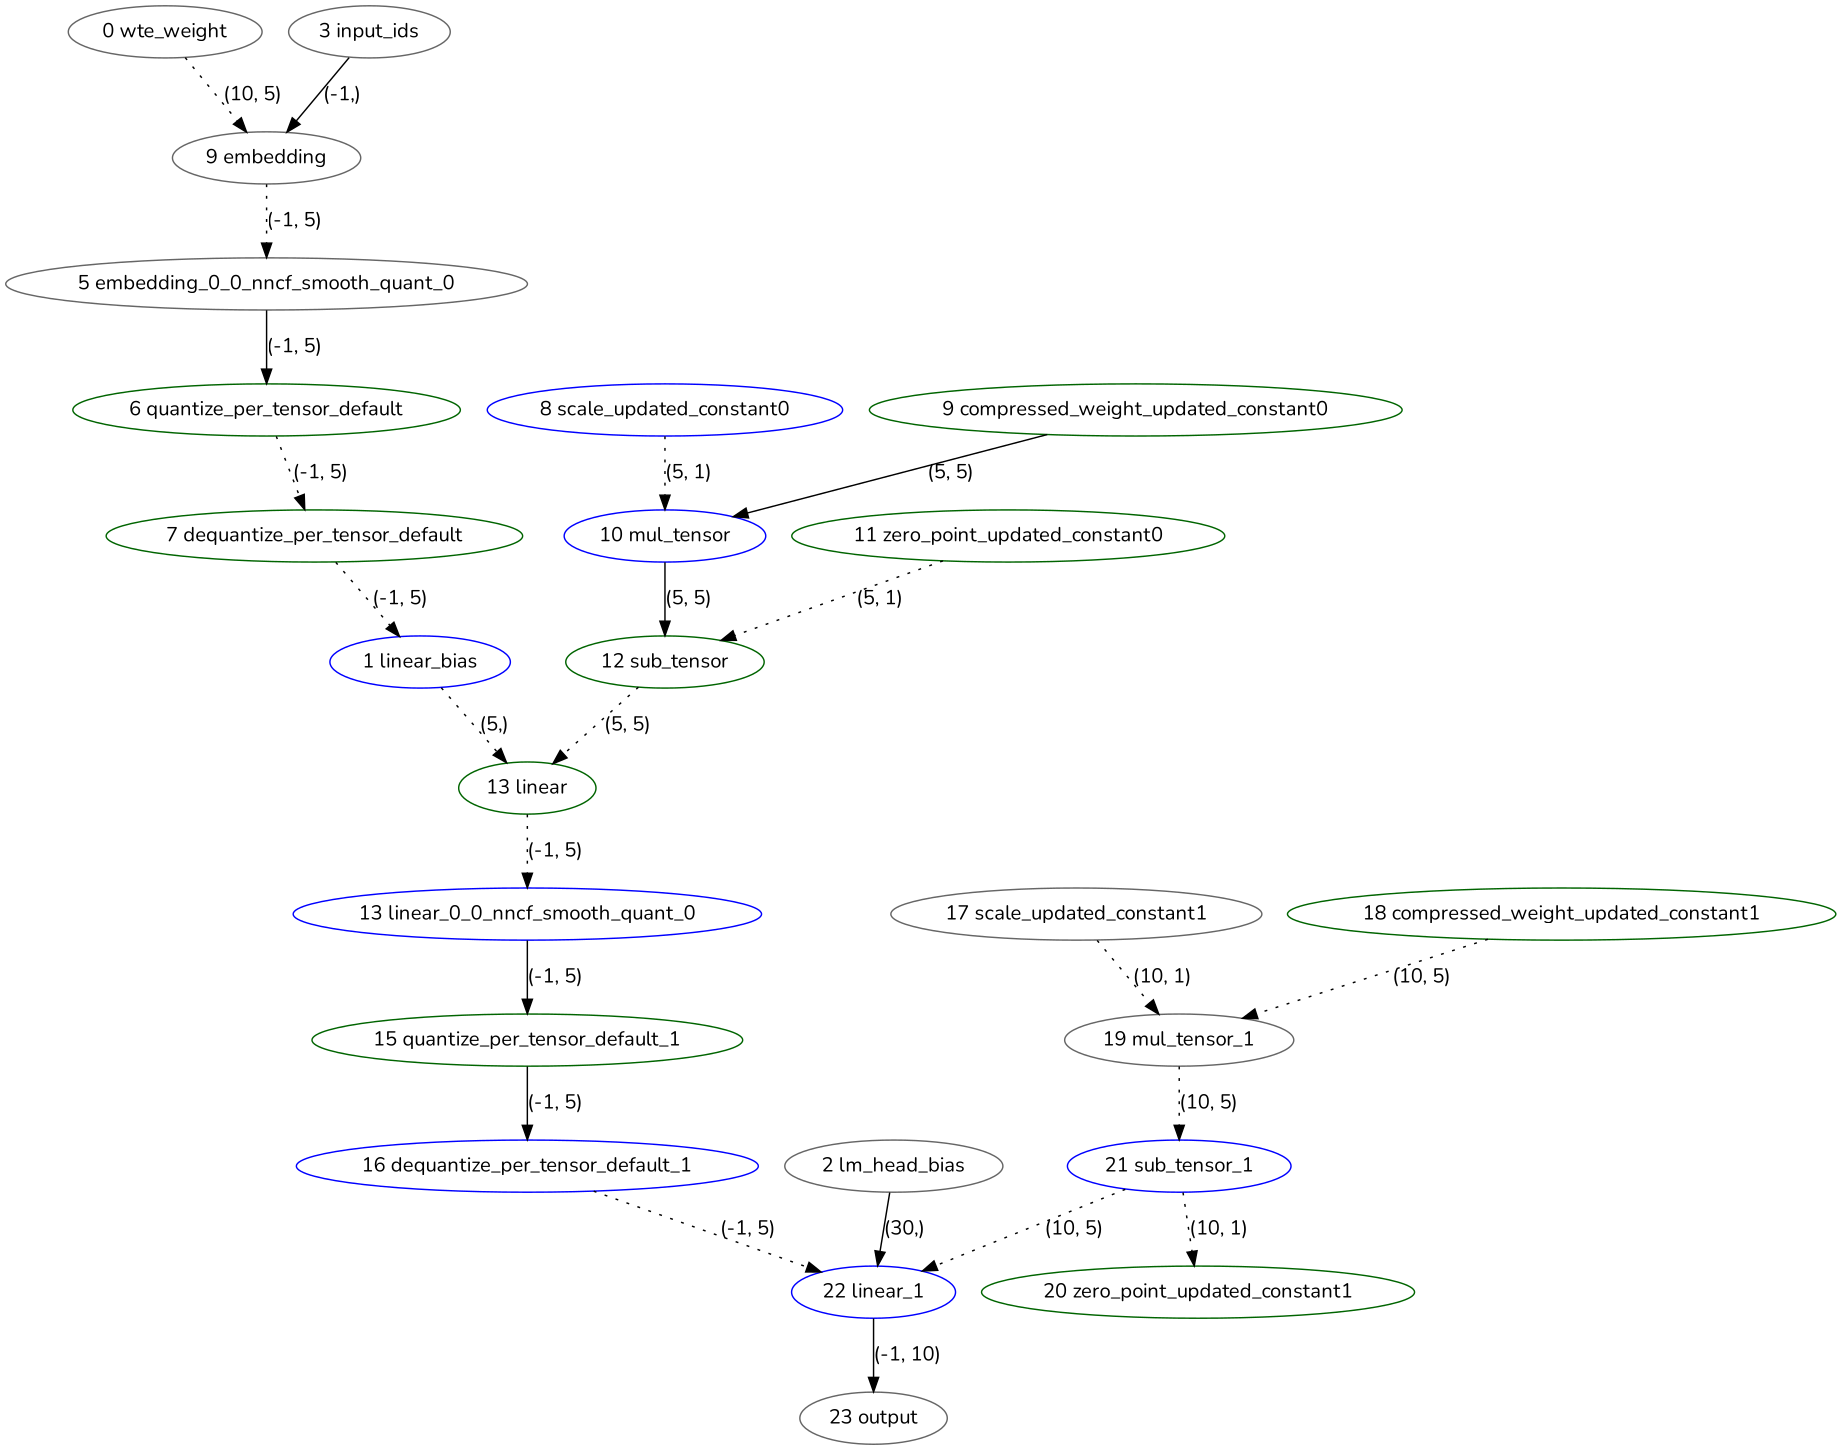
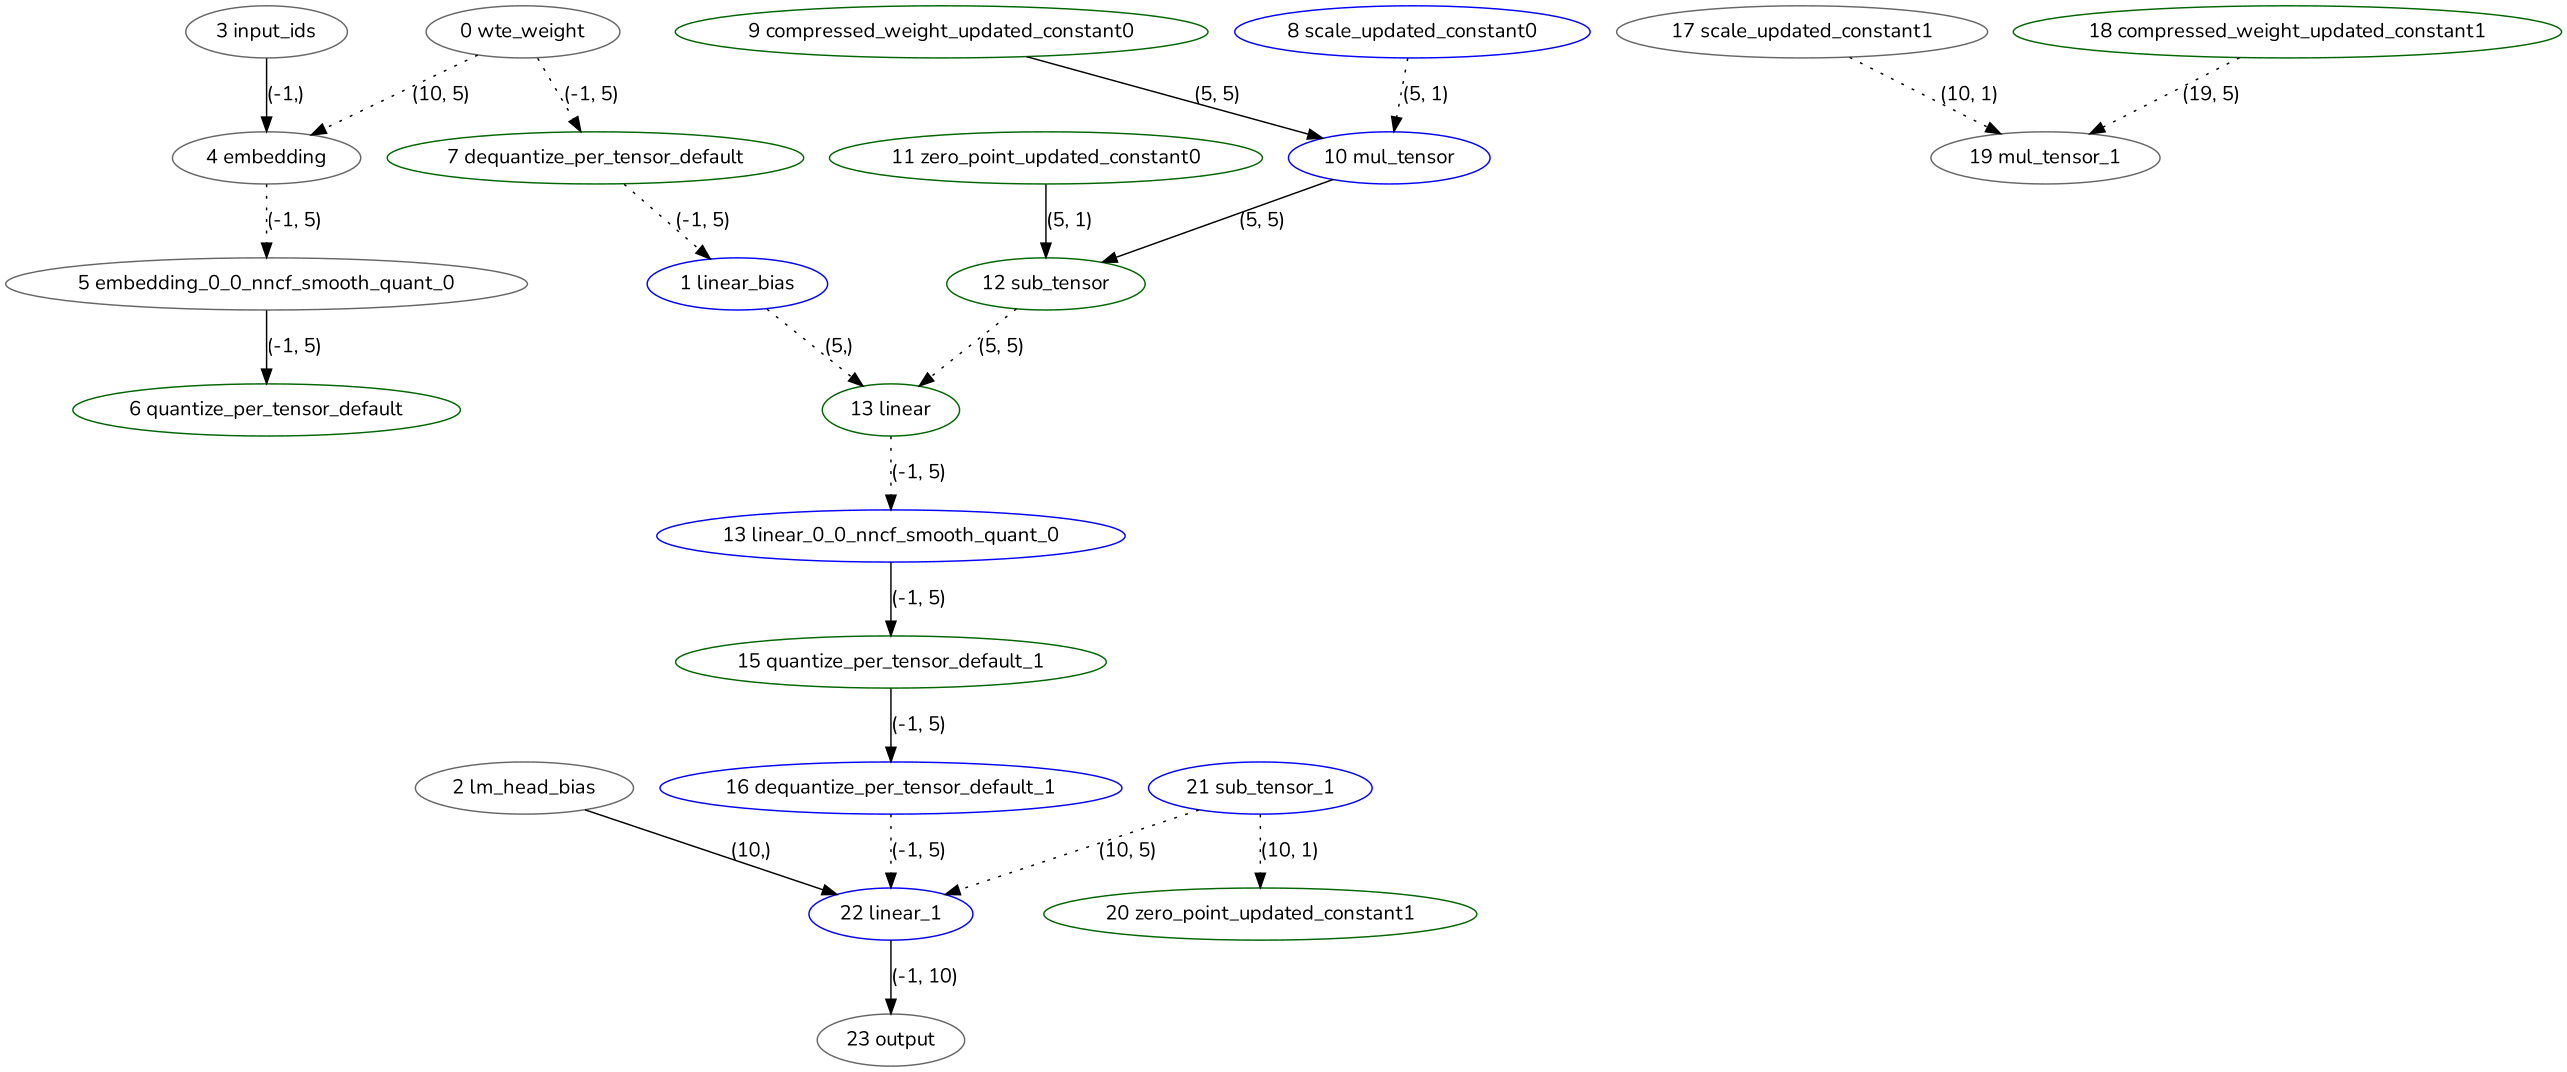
node "9 embedding": label "9 embedding" -> "4 embedding"
edge "6 quantize_per_tensor_default" -> "7 dequantize_per_tensor_default": now "0 wte_weight" -> "7 dequantize_per_tensor_default"
edge "11 zero_point_updated_constant0" -> "12 sub_tensor": style dotted -> solid
edge "18 compressed_weight_updated_constant1" -> "19 mul_tensor_1": label "(10, 5)" -> "(19, 5)"
edge "19 mul_tensor_1" -> "21 sub_tensor_1": removed, label "(10, 5)"
edge "2 lm_head_bias" -> "22 linear_1": label "(30,)" -> "(10,)"
